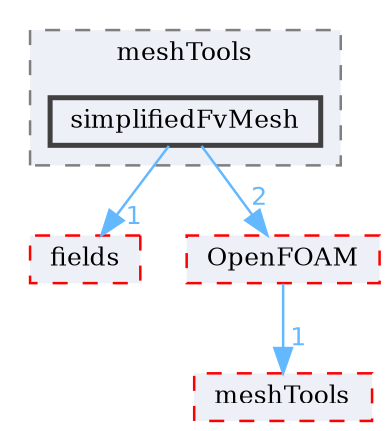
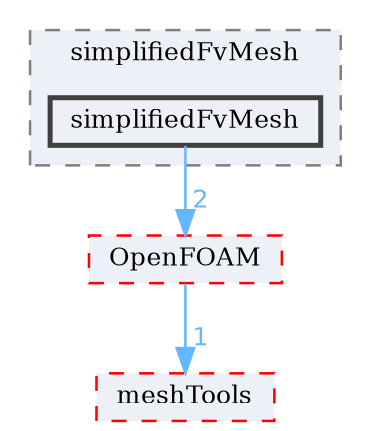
cluster "meshTools": label "meshTools" -> "simplifiedFvMesh"
node "fields": removed
